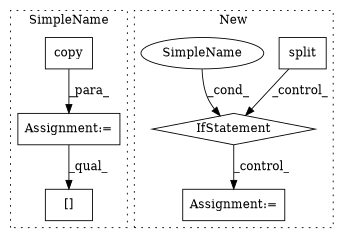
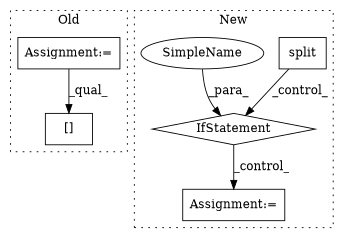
cluster "SimpleName": label "SimpleName" -> "Old"
node "copy": removed
edge "SimpleName" -> "IfStatement": label "_cond_" -> "_para_"
